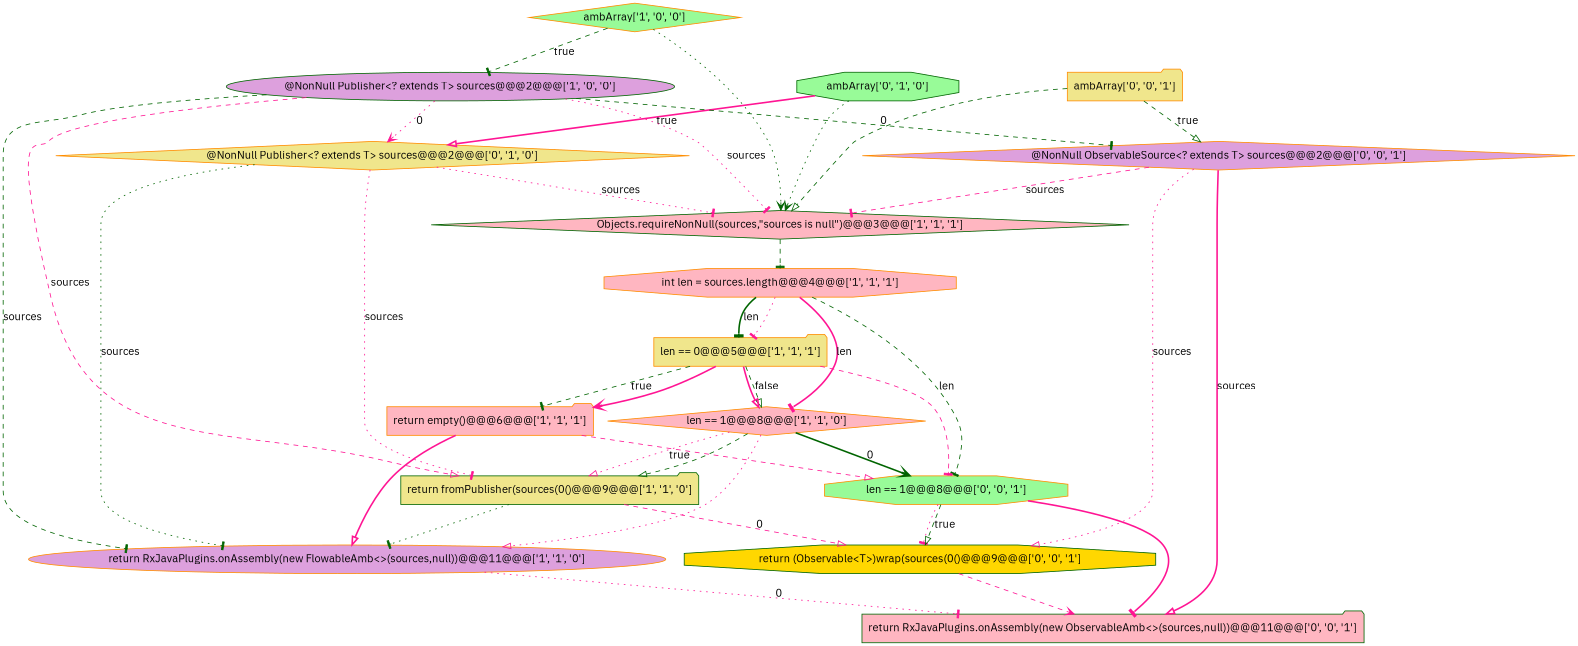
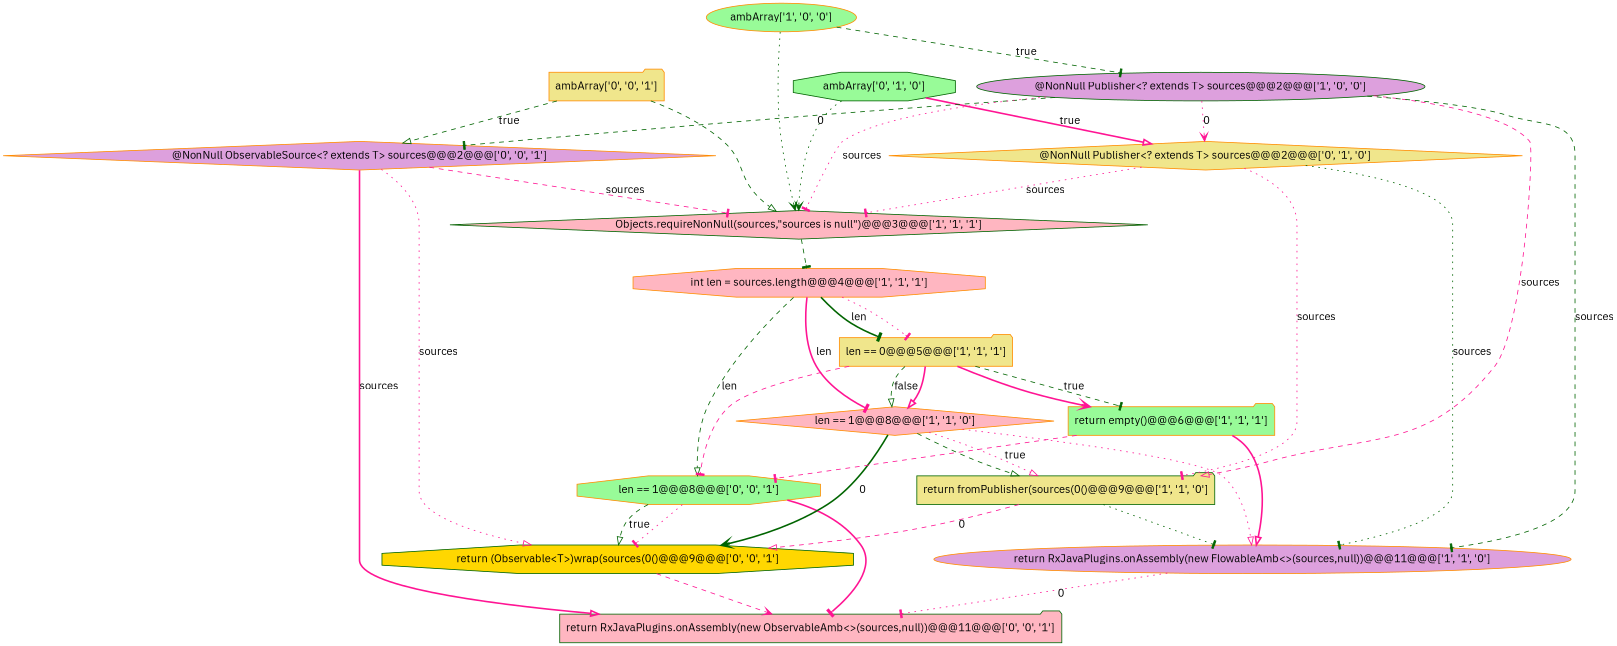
node "ambArray['1', '0', '0']": shape diamond -> ellipse
edge "int len = sources.length@@@4@@@['1', '1', '1']" -> "len == 1@@@8@@@['0', '0', '1']": arrowhead tee -> onormal
node "return empty()@@@6@@@['1', '1', '1']": fillcolor lightpink -> palegreen
edge "len == 1@@@8@@@['1', '1', '0']" -> "len == 1@@@8@@@['0', '0', '1']": now "len == 1@@@8@@@['1', '1', '0']" -> "return (Observable<T>)wrap(sources(0()@@@9@@@['0', '0', '1']"
edge "return empty()@@@6@@@['1', '1', '1']" -> "len == 1@@@8@@@['0', '0', '1']": arrowhead onormal -> tee
